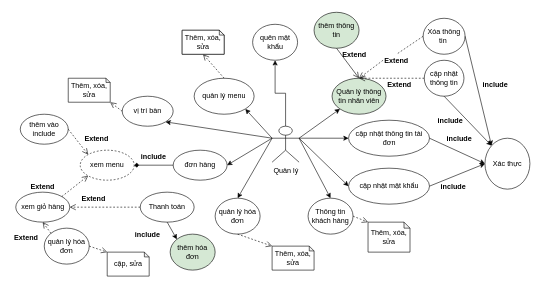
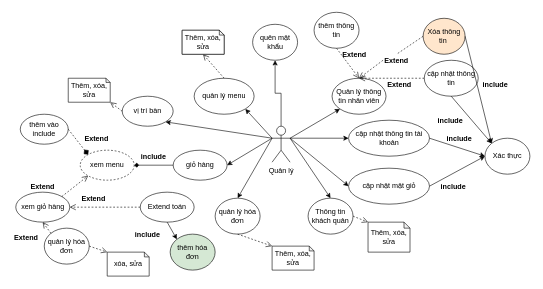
node "thêm thông tin": fillcolor #d5e8d4 -> #ffffff
node "Xóa thông tin": fillcolor #ffffff -> #ffe6cc
edge "thêm thông tin" -> "Quản lý thông tin nhân viên": style solid -> dashed
node "cập nhật thông tin": size 40x36 -> 54x36
node "Quản lý thông tin nhân viên": fillcolor #d5e8d4 -> #ffffff
node "cập nhật thông tin tài đơn": label "cập nhật thông tin tài đơn" -> "cập nhật thông tin tài khoản"
node "Quản lý": size 27x36 -> 18x36
edge "thêm vào include" -> "xem menu": arrowhead open -> diamond
node "Xác thực": size 45x51 -> 45x36
node "đơn hàng": label "đơn hàng" -> "giỏ hàng"
node "cập nhật mật khẩu": label "cập nhật mật khẩu" -> "cập nhật mật giỏ"
node "Thanh toán": label "Thanh toán" -> "Extend toán"
node "Thông tin khách hàng": label "Thông tin khách hàng" -> "Thông tin khách quản"
node "cập, sửa": label "cập, sửa" -> "xóa, sửa"
